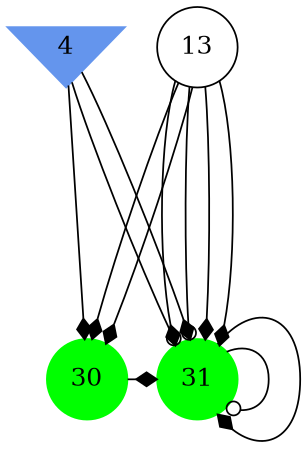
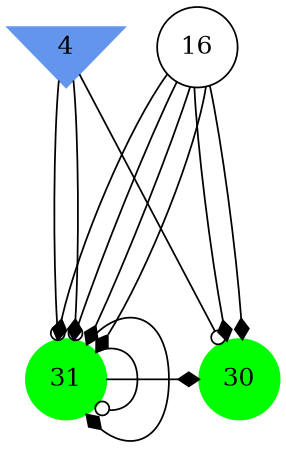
node "13": label "13" -> "16"
edge "4" -> "30": arrowhead diamond -> odot
edge "30" -> "31": reversed
